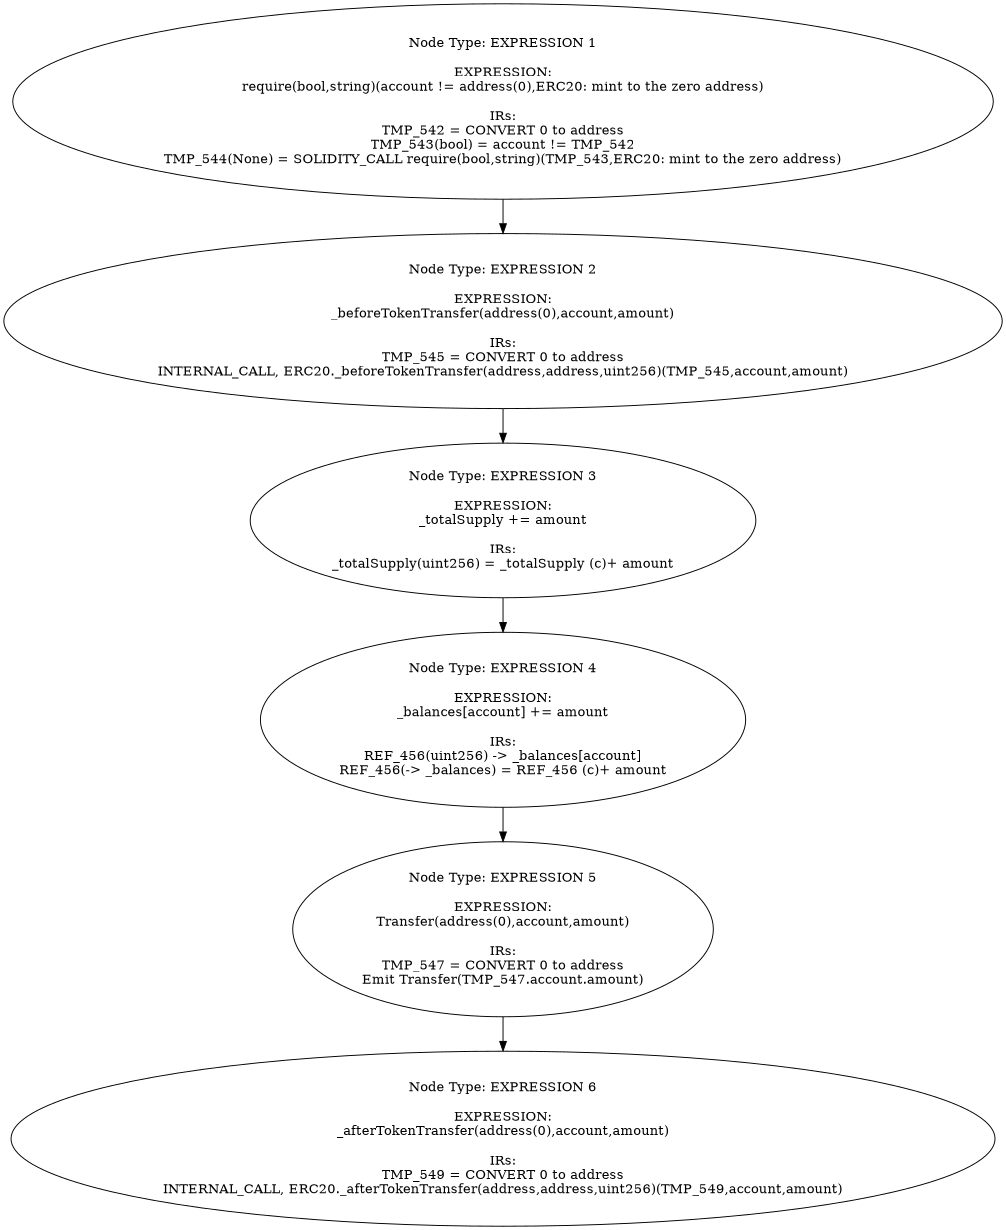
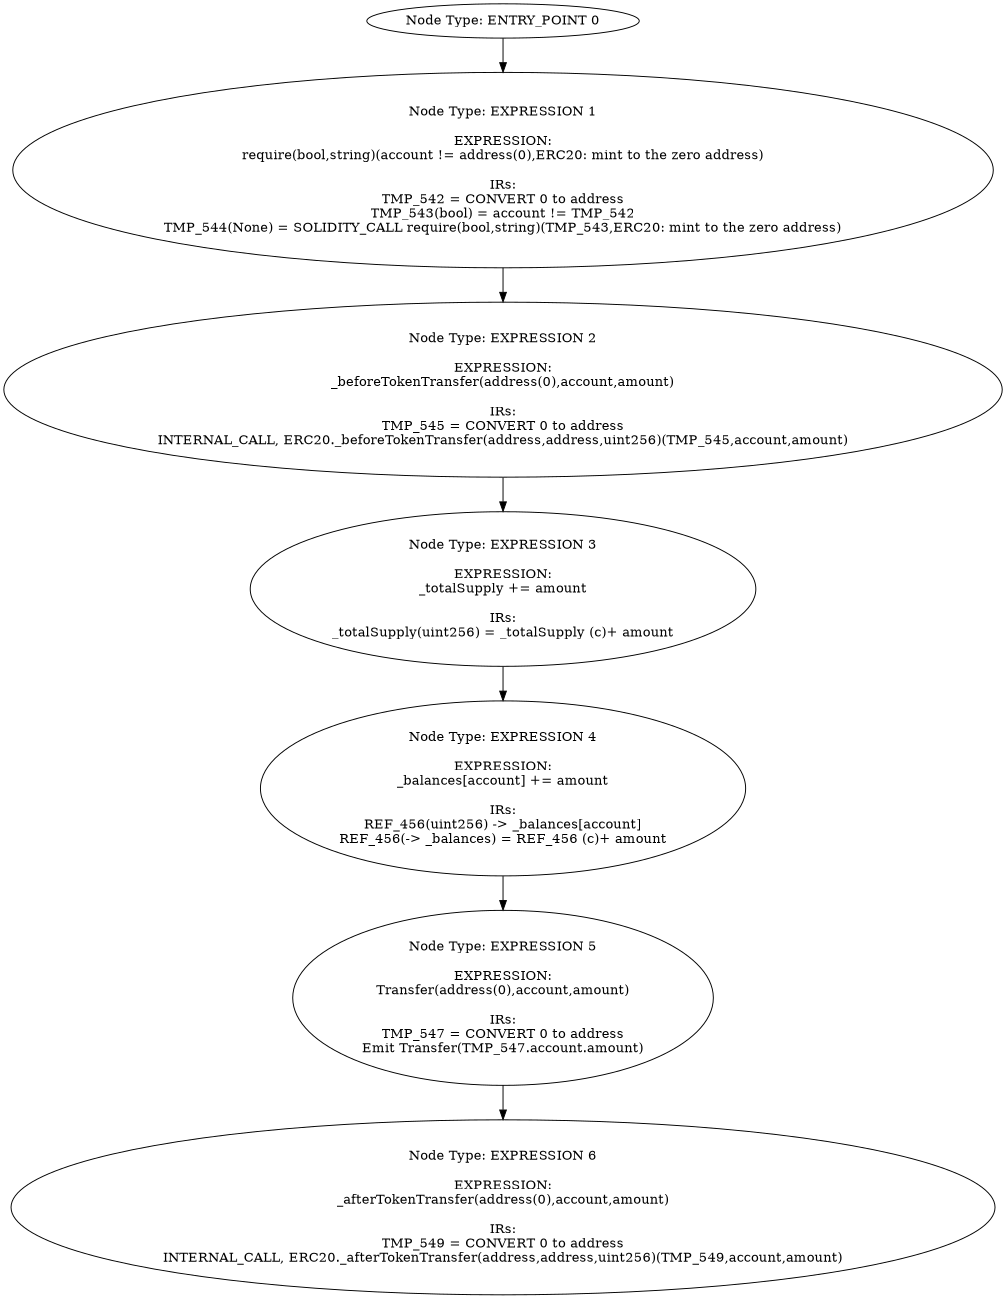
node "Node Type: ENTRY_POINT 0": added
